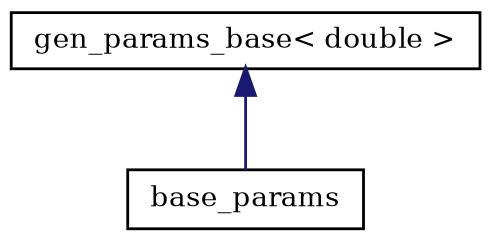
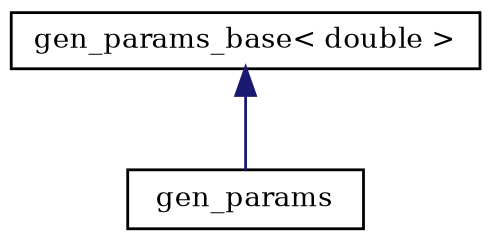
node "base_params": label "base_params" -> "gen_params"
